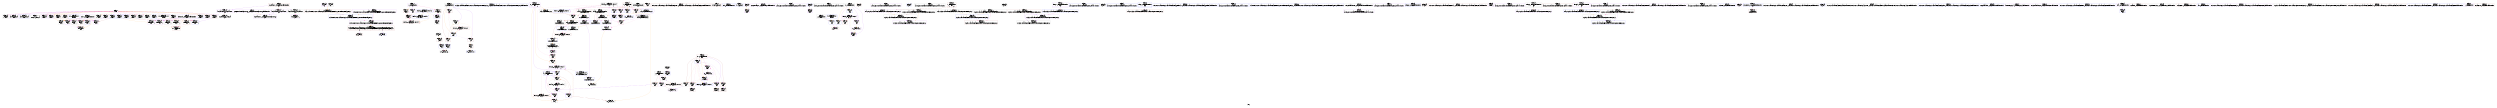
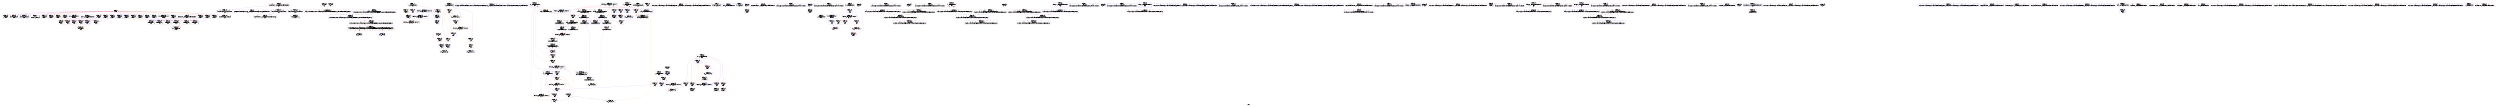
node "NodeID: 45": removed
node "NodeID: 297": added
